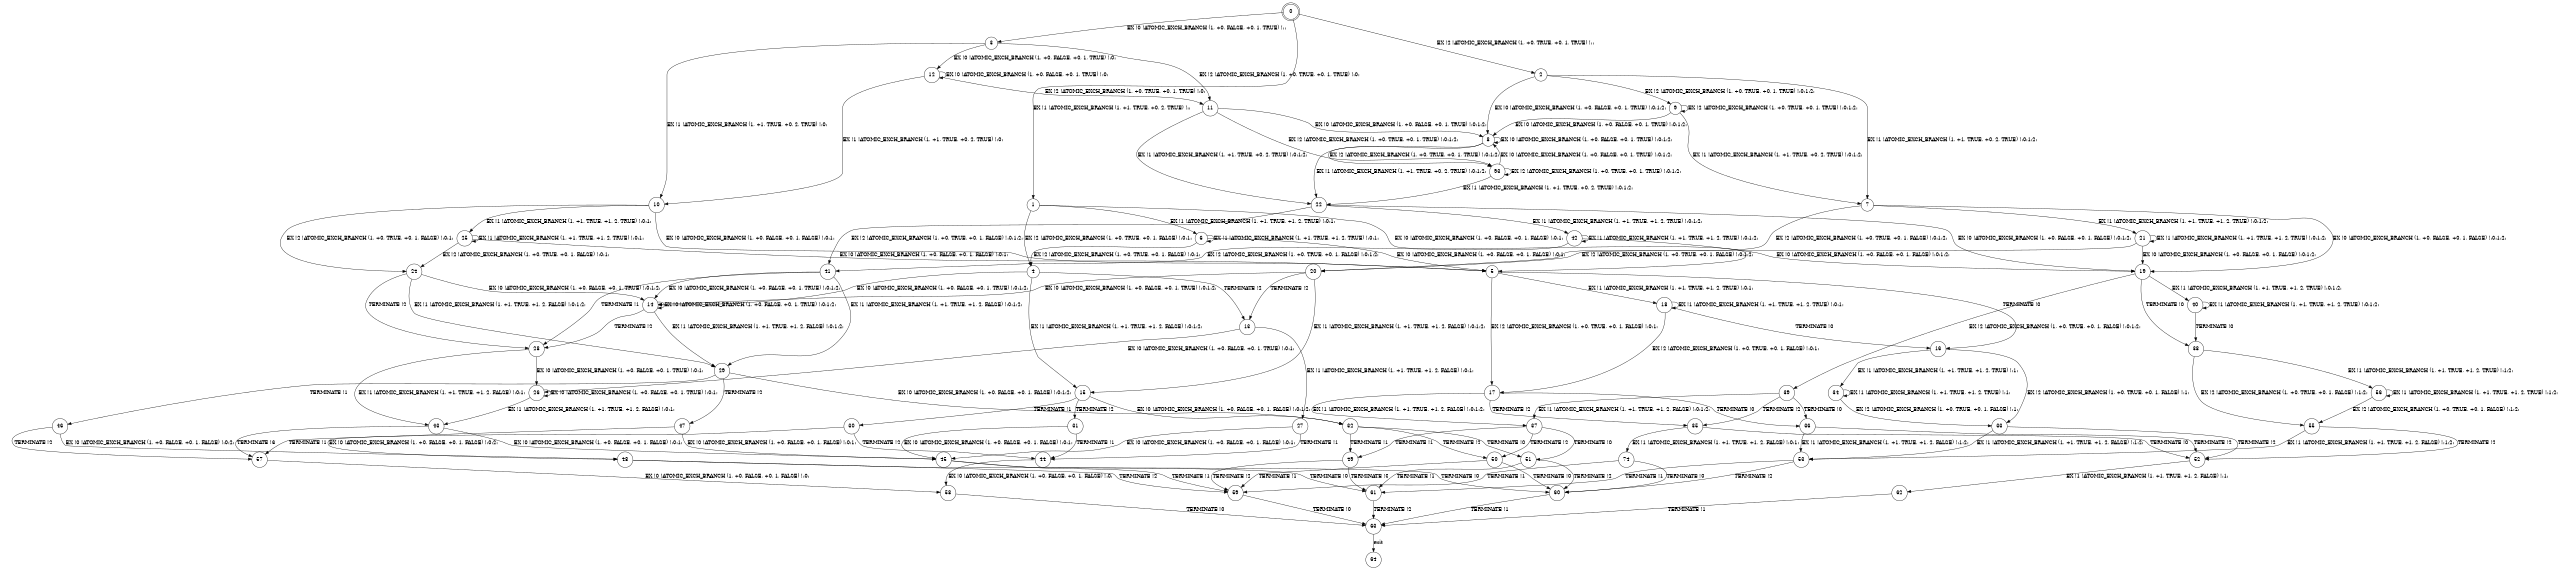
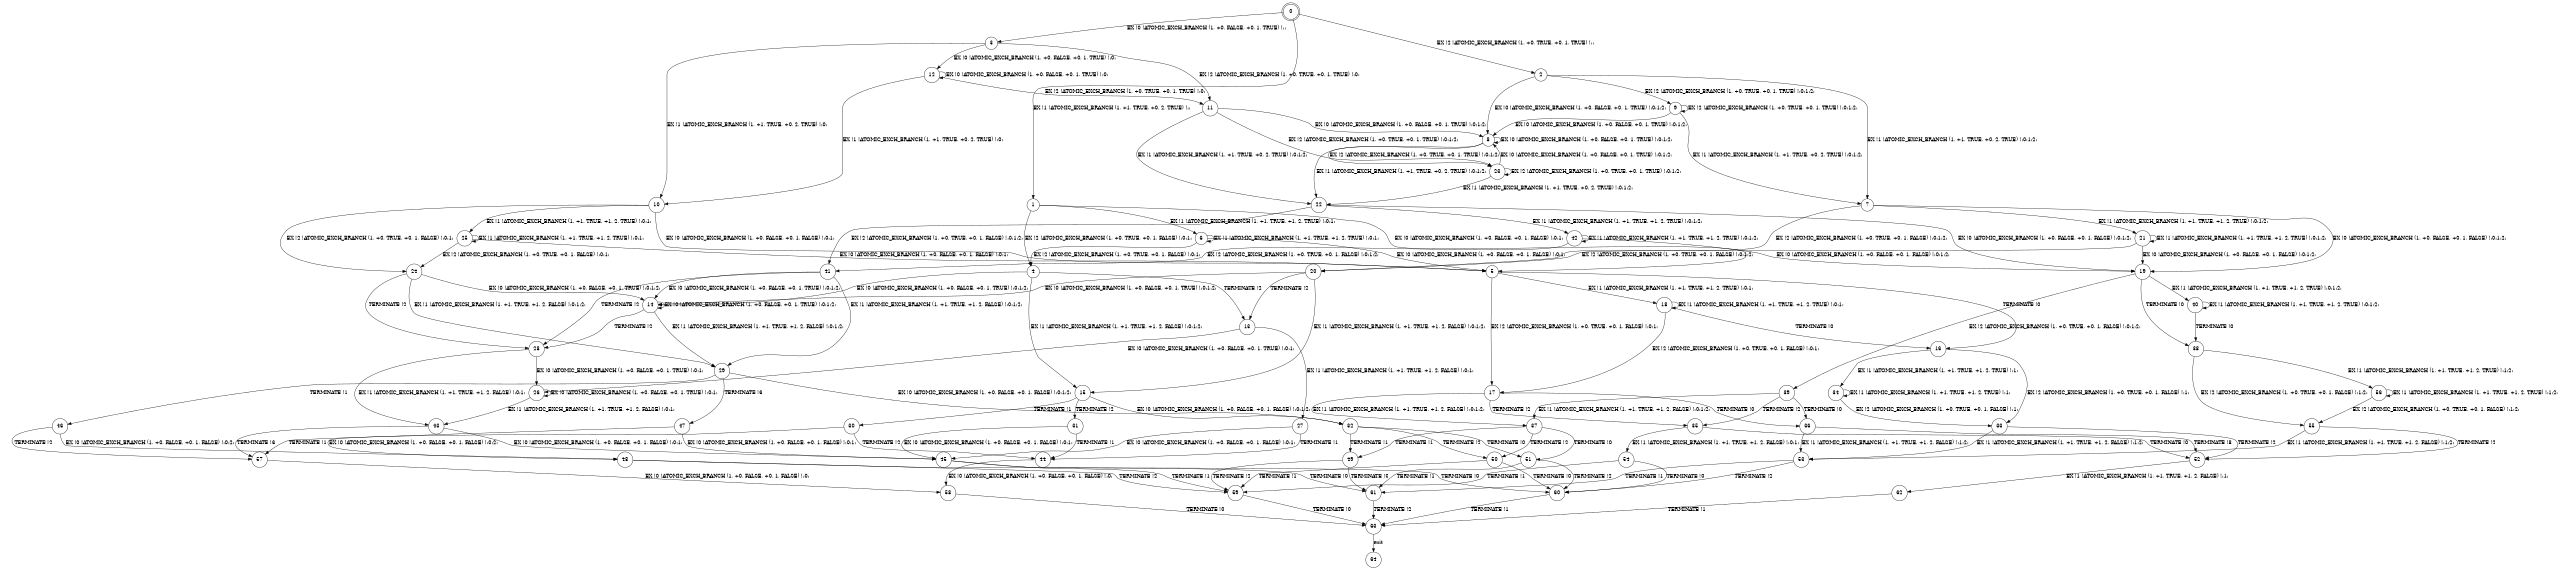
node "93": label "93" -> "23"
edge "41" -> "28": label "TERMINATE !1" -> "TERMINATE !2"
edge "29" -> "47": label "TERMINATE !2" -> "TERMINATE !6"
edge "36" -> "52": label "TERMINATE !2" -> "TERMINATE !8"
node "74": label "74" -> "54"
